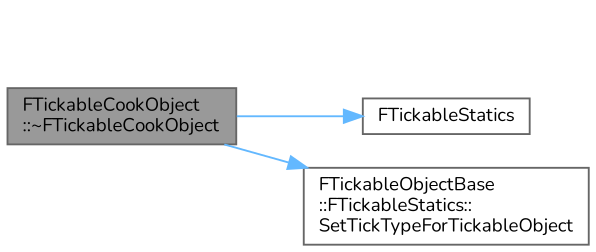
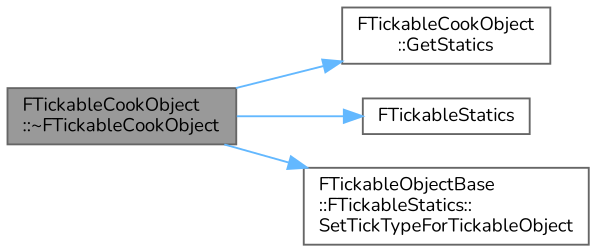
node "FTickableCookObject ::GetStatics": added
